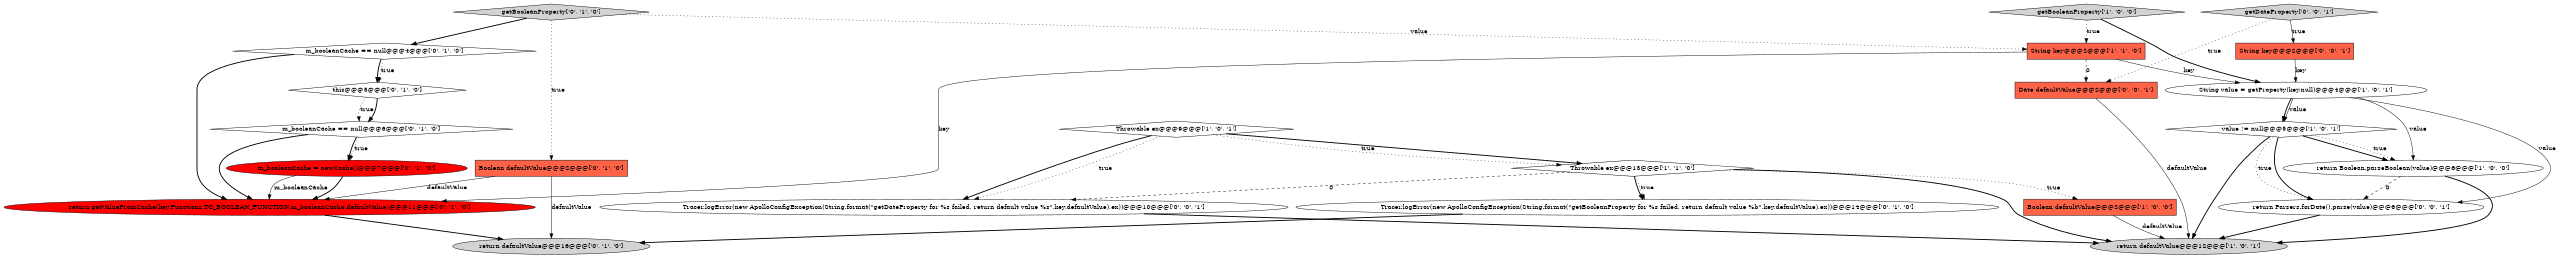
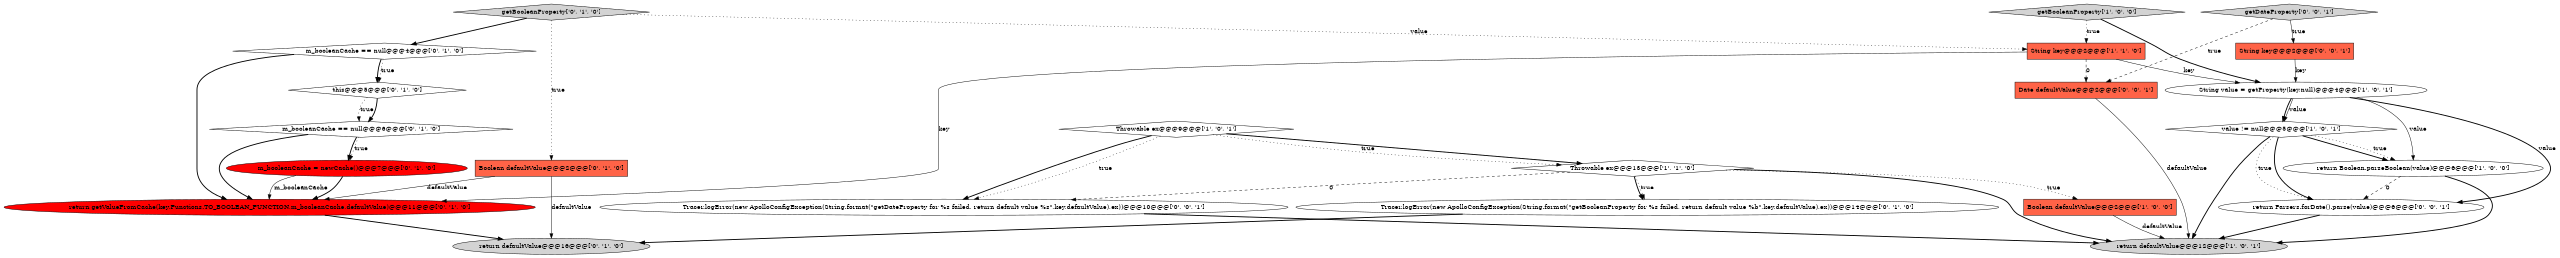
edge "getDateProperty['0', '0', '1']" -> "Date defaultValue@@@2@@@['0', '0', '1']": style dotted -> dashed
edge "String value = getProperty(key,null)@@@4@@@['1', '0', '1']" -> "return Parsers.forDate().parse(value)@@@6@@@['0', '0', '1']": style solid -> bold
